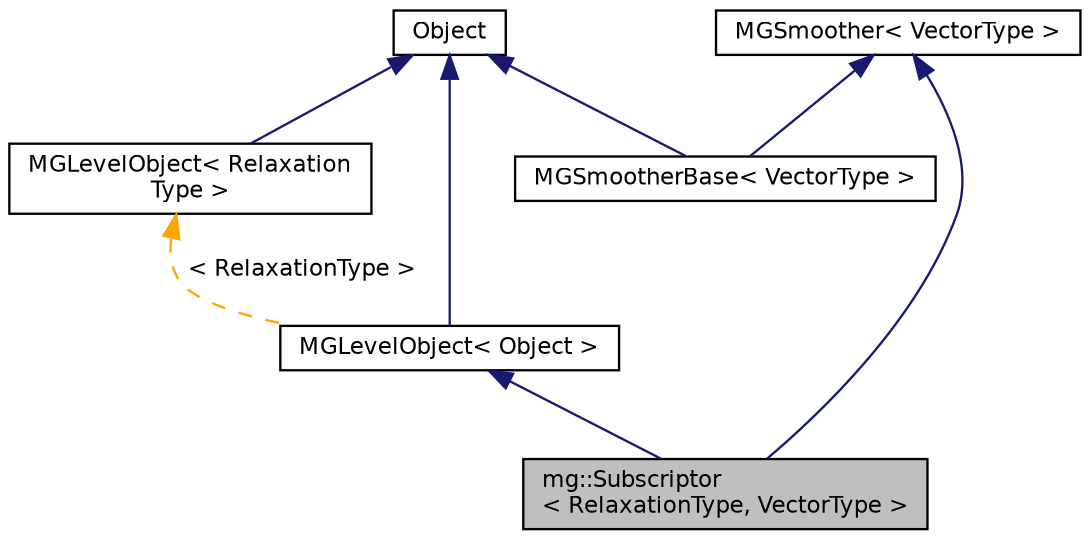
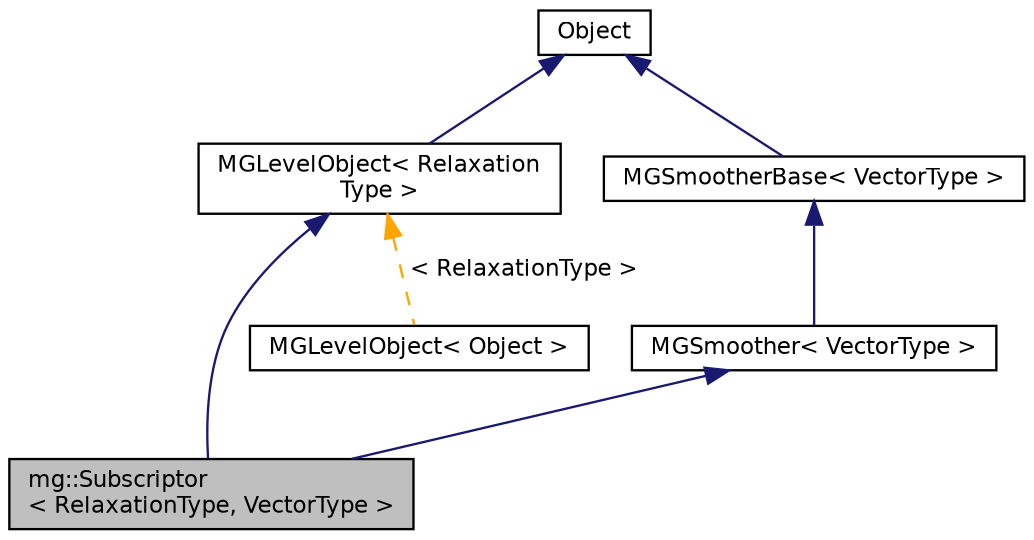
edge "MGSmootherBase< VectorType >" -> "MGSmoother< VectorType >": reversed
edge "MGLevelObject< Object >" -> "Object": removed
edge "mg::Subscriptor < RelaxationType, VectorType >" -> "MGLevelObject< Object >": now "mg::Subscriptor < RelaxationType, VectorType >" -> "MGLevelObject< Relaxation Type >"
